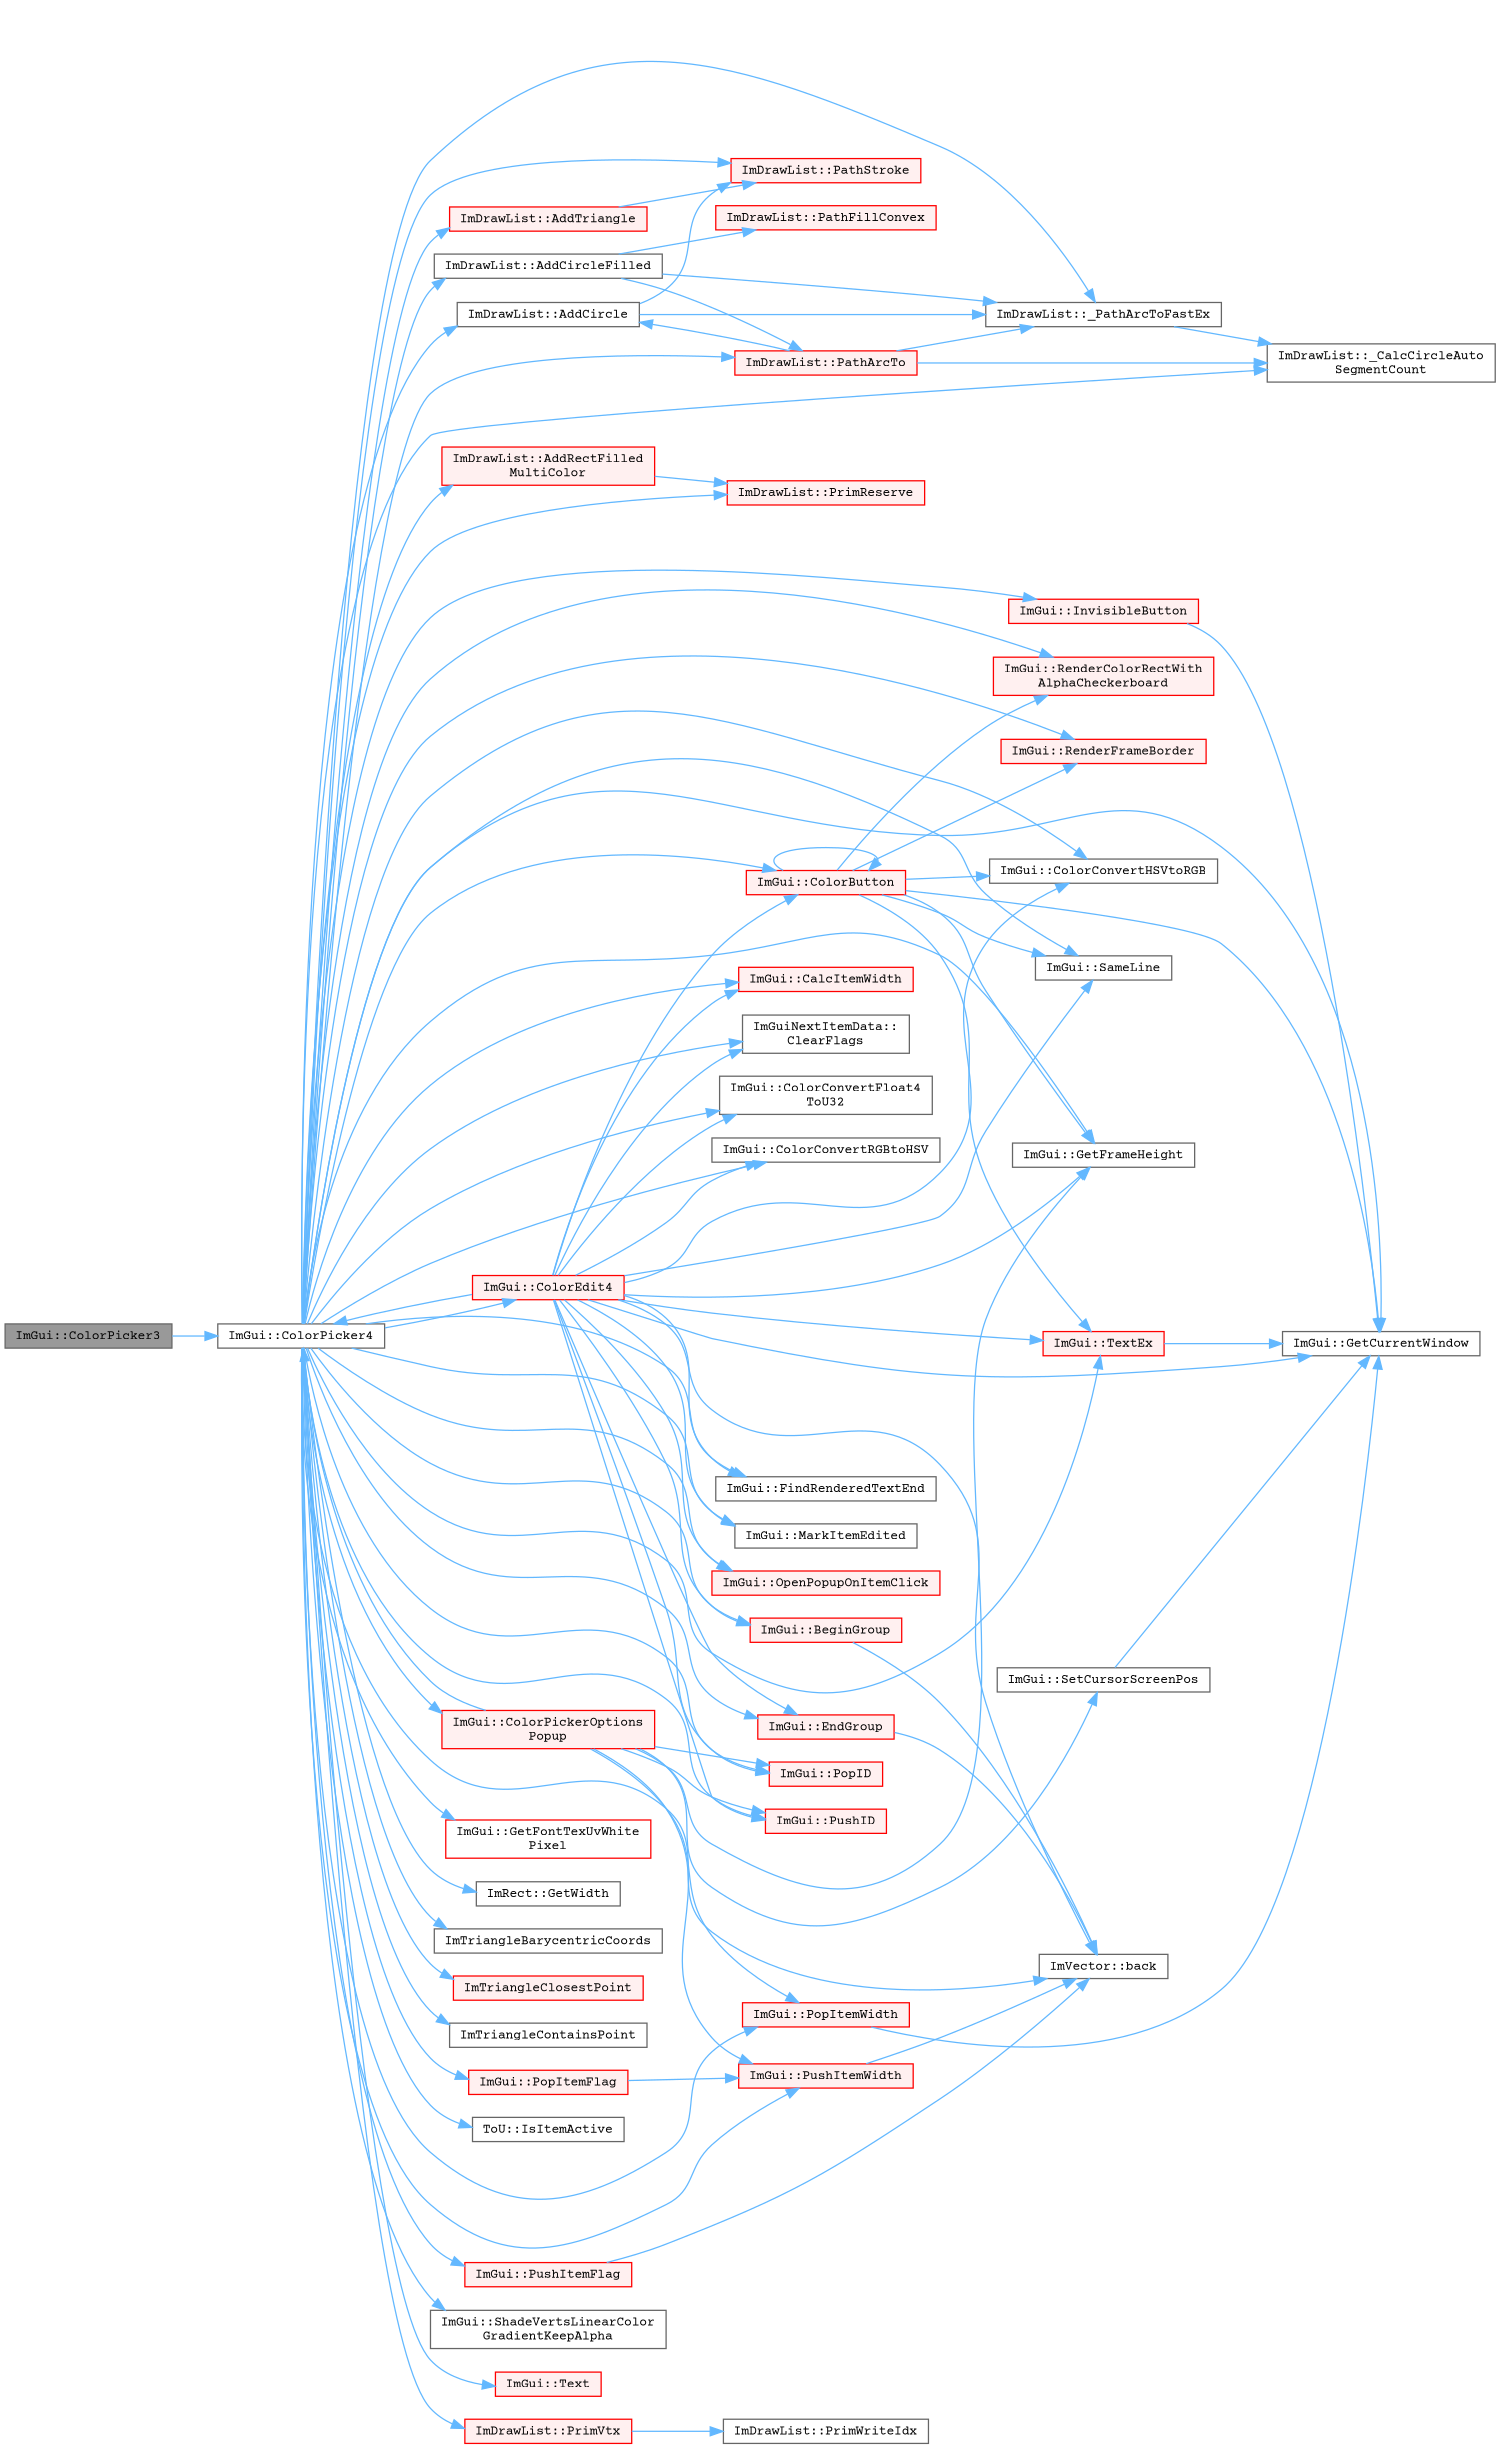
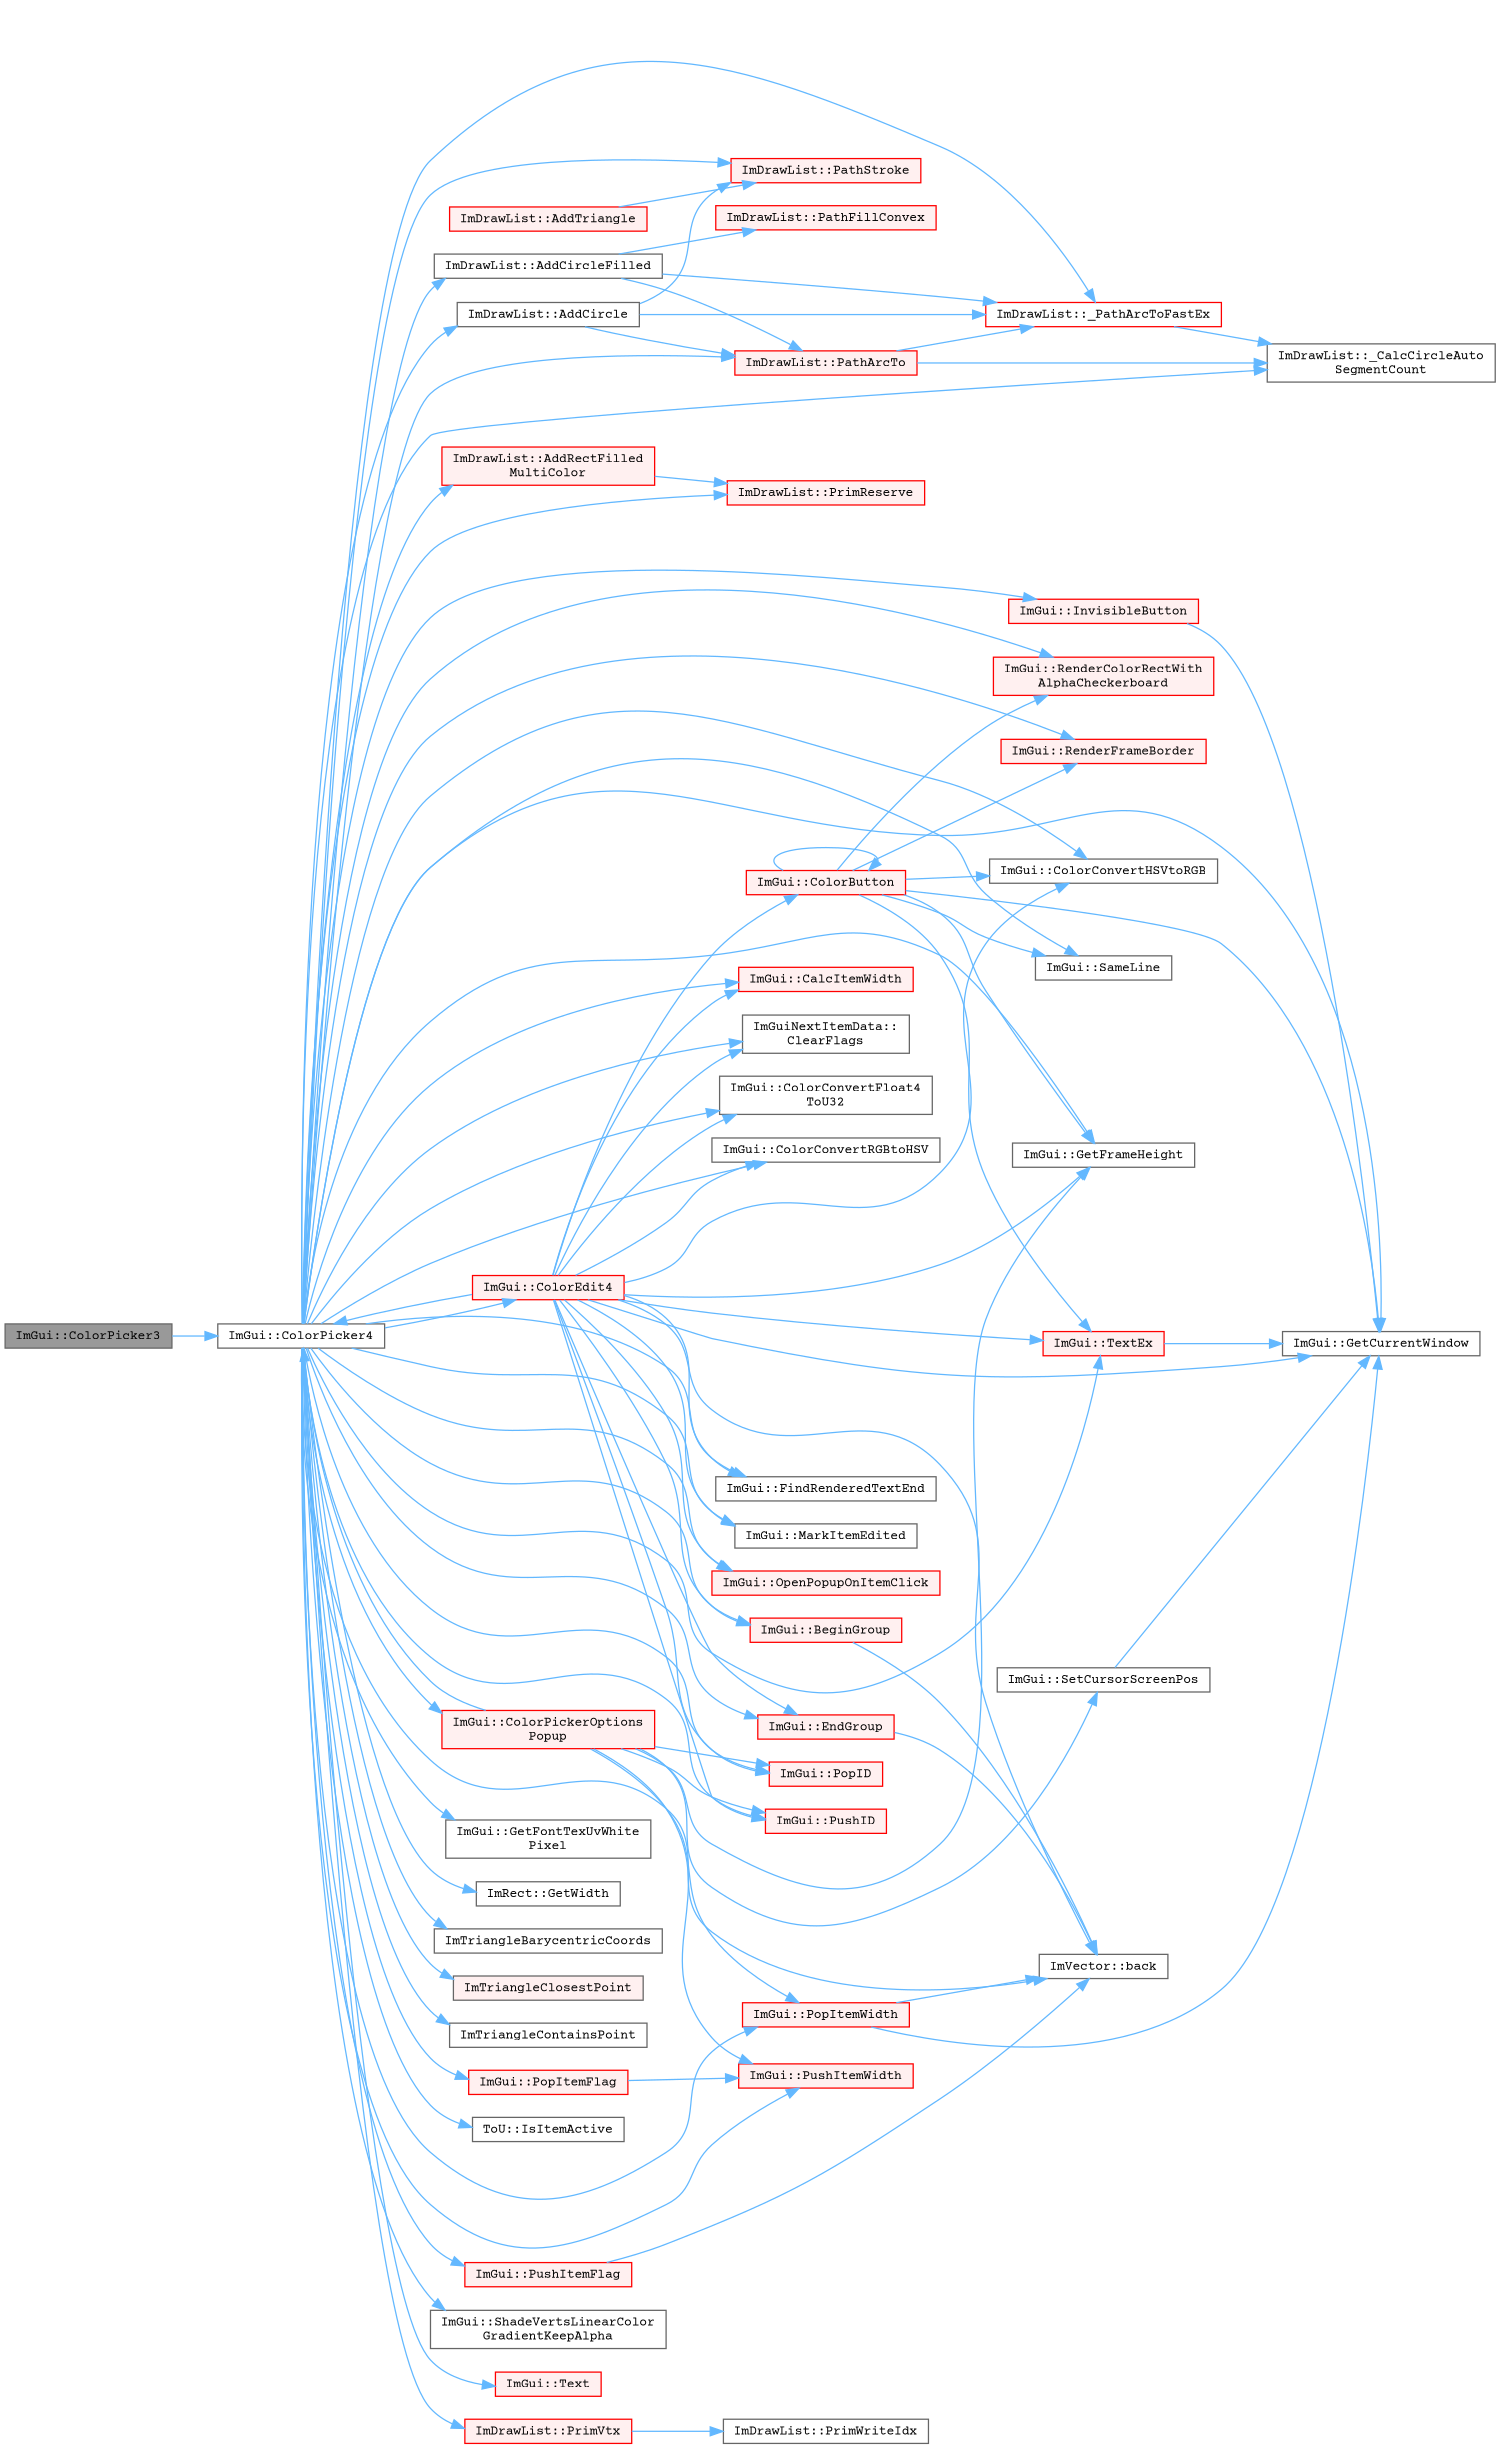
node "ImDrawList::_PathArcToFastEx": color grey40 -> red
edge "ImDrawList::PathArcTo" -> "ImDrawList::AddCircle": reversed
edge "ImGui::ColorPicker4" -> "ImDrawList::AddTriangle": removed
edge "ImGui::ColorPicker4" -> "ImGui::ColorButton": removed
edge "ImGui::ColorEdit4" -> "ImGui::SameLine": removed
node "ImGui::GetFontTexUvWhite Pixel": color red -> grey40
node "ImTriangleClosestPoint": color red -> grey40
edge "ImGui::PushItemWidth" -> "ImVector::back": now "ImGui::PopItemWidth" -> "ImVector::back"
